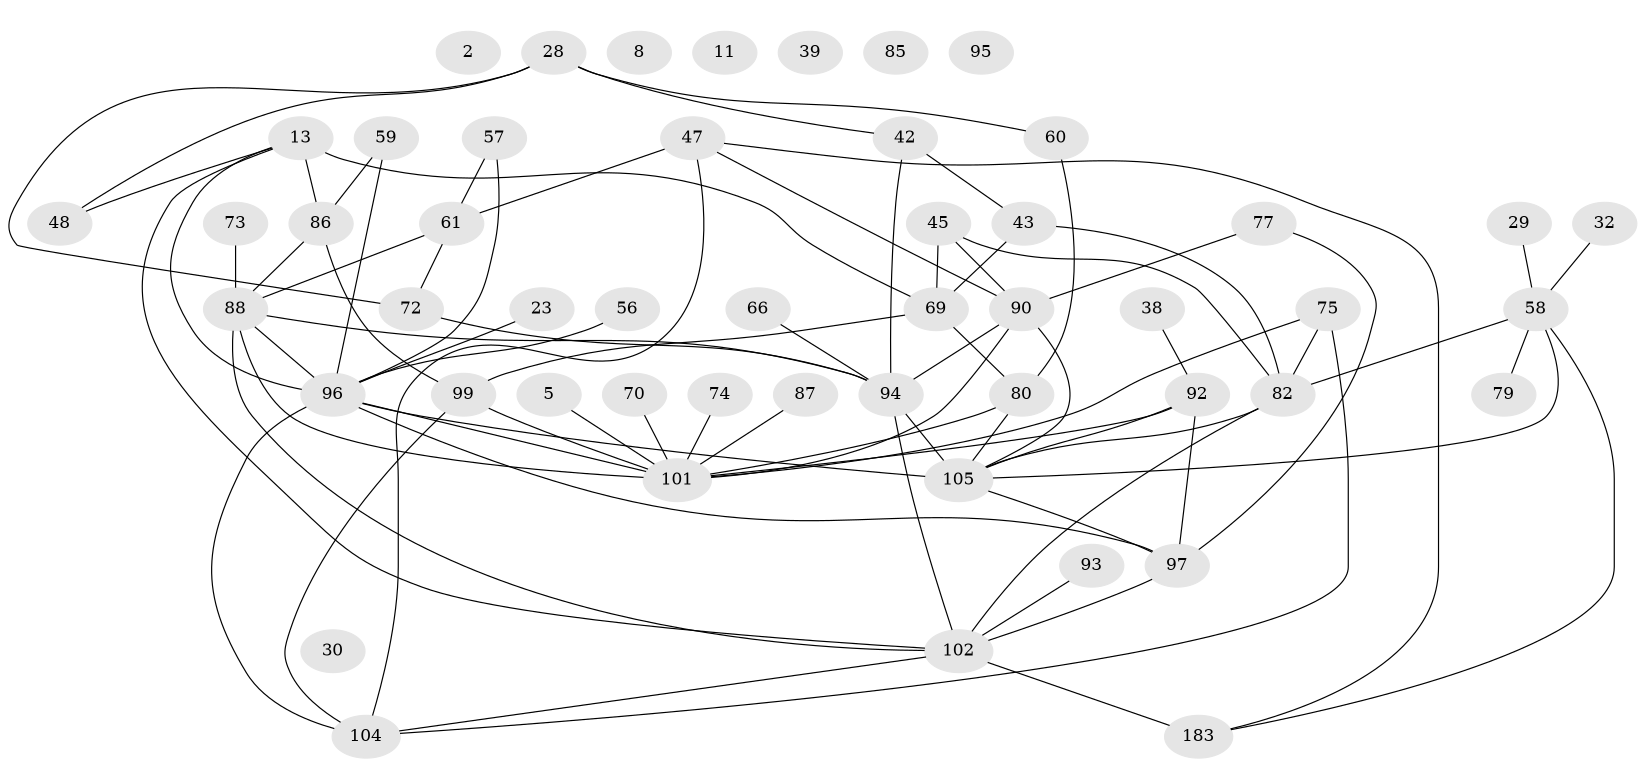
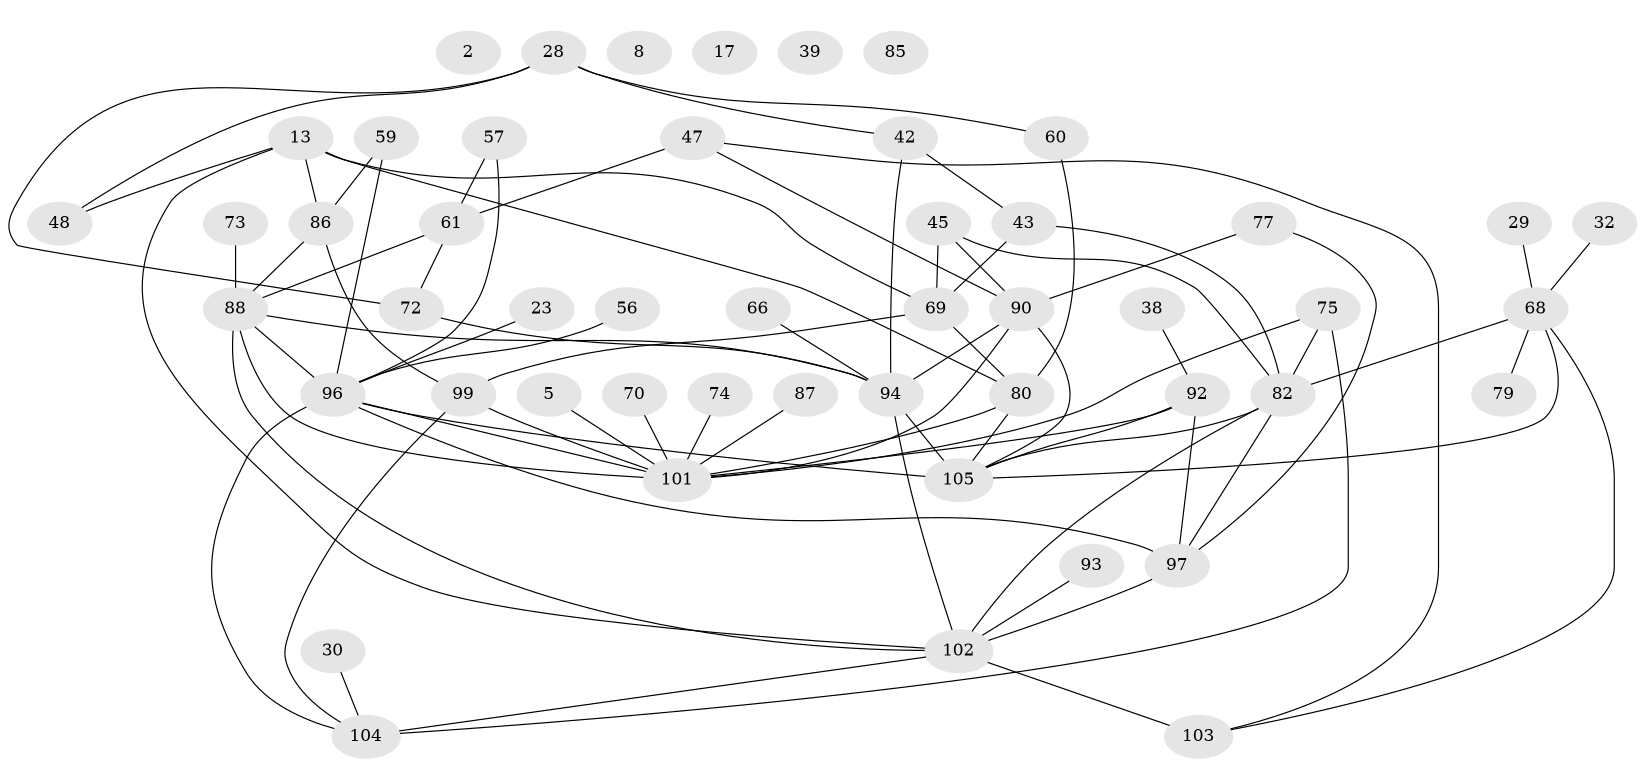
node "11": label "11" -> "17"
node "95": removed
edge "13" -- "96": now "13" -- "80"
node "58": label "58" -> "68"
edge "47" -- "104": now "30" -- "104"
edge "105" -- "97": now "82" -- "97"
node "183": label "183" -> "103"
